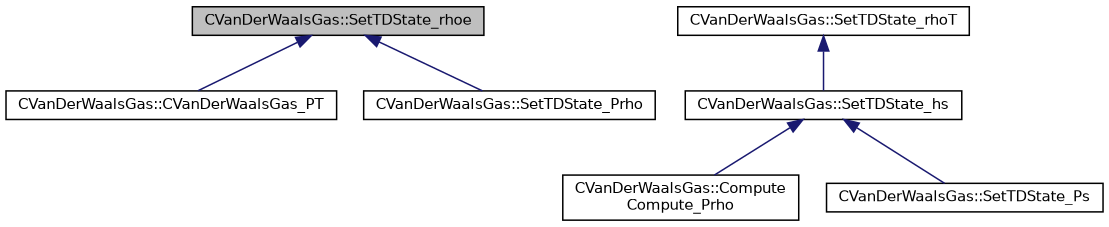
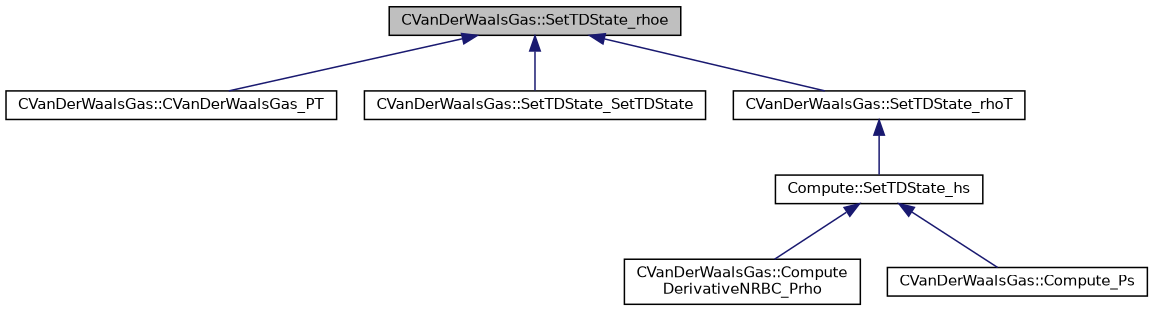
edge "CVanDerWaalsGas::SetTDState_rhoT" -> "CVanDerWaalsGas::SetTDState_rhoe": added
node "CVanDerWaalsGas::SetTDState_Prho": label "CVanDerWaalsGas::SetTDState_Prho" -> "CVanDerWaalsGas::SetTDState_SetTDState"
node "CVanDerWaalsGas::SetTDState_hs": label "CVanDerWaalsGas::SetTDState_hs" -> "Compute::SetTDState_hs"
node "CVanDerWaalsGas::Compute Compute_Prho": label "CVanDerWaalsGas::Compute Compute_Prho" -> "CVanDerWaalsGas::Compute DerivativeNRBC_Prho"
node "CVanDerWaalsGas::SetTDState_Ps": label "CVanDerWaalsGas::SetTDState_Ps" -> "CVanDerWaalsGas::Compute_Ps"
